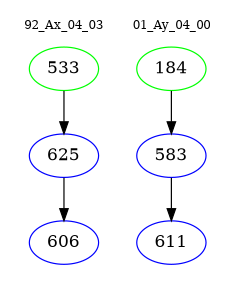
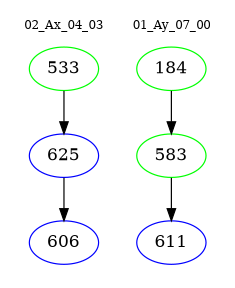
cluster "92_Ax_04_03": label "92_Ax_04_03" -> "02_Ax_04_03"
cluster "01_Ay_04_00": label "01_Ay_04_00" -> "01_Ay_07_00"
node "583": color blue -> green
